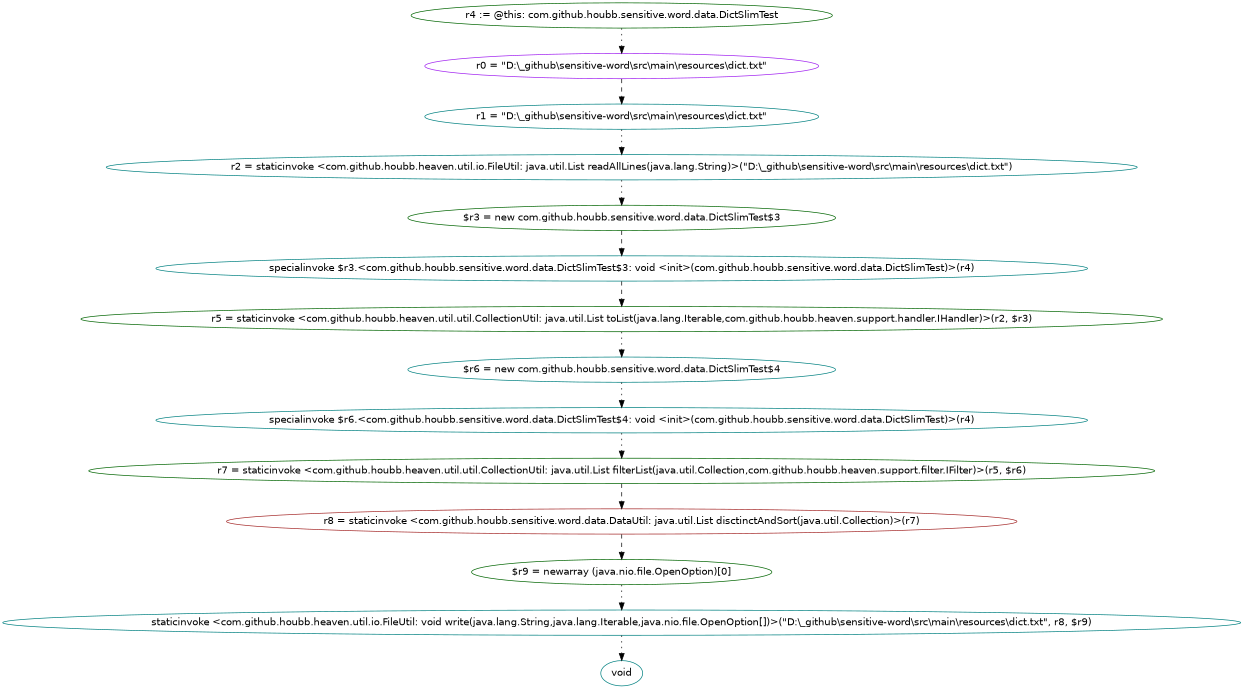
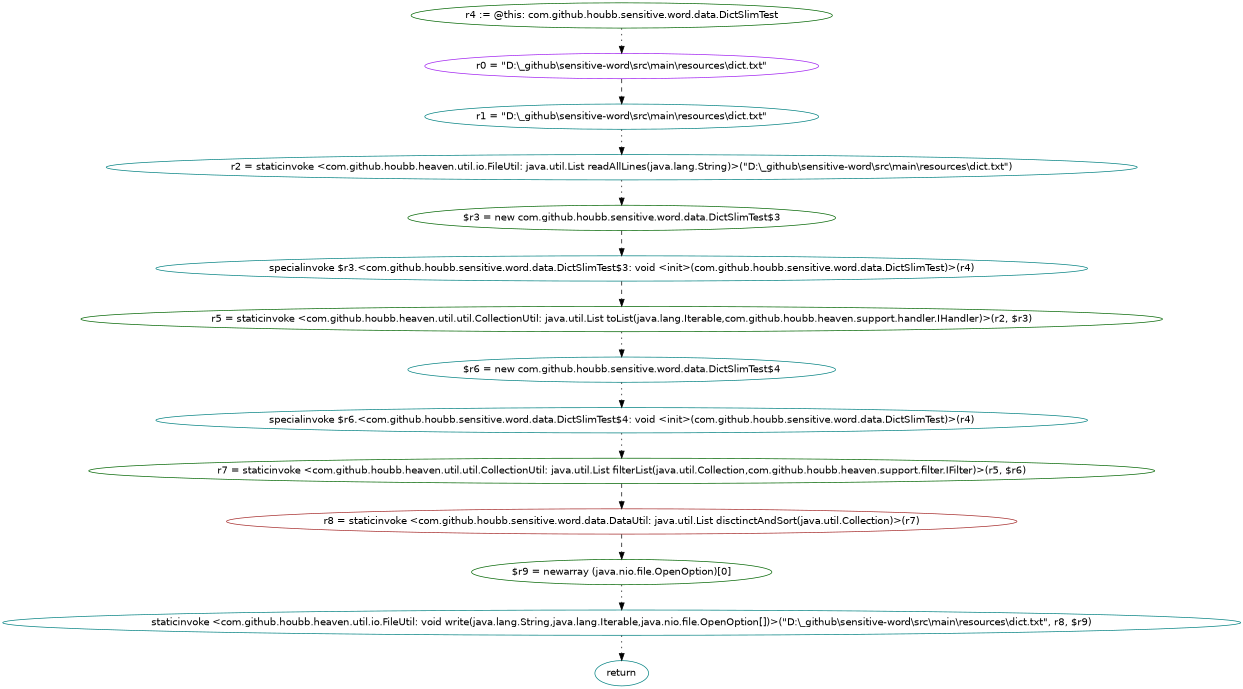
node "void": label "void" -> "return"
